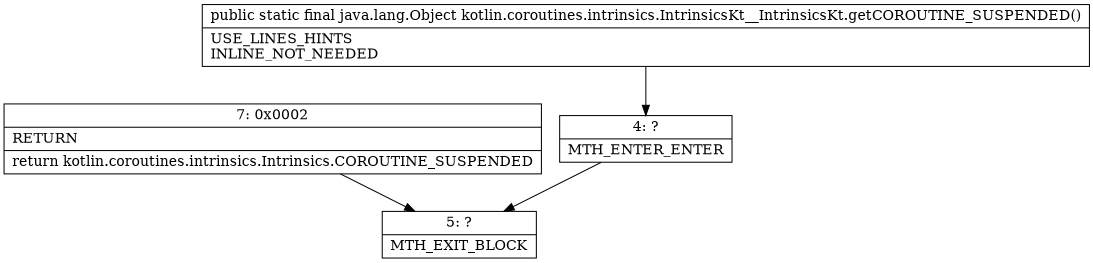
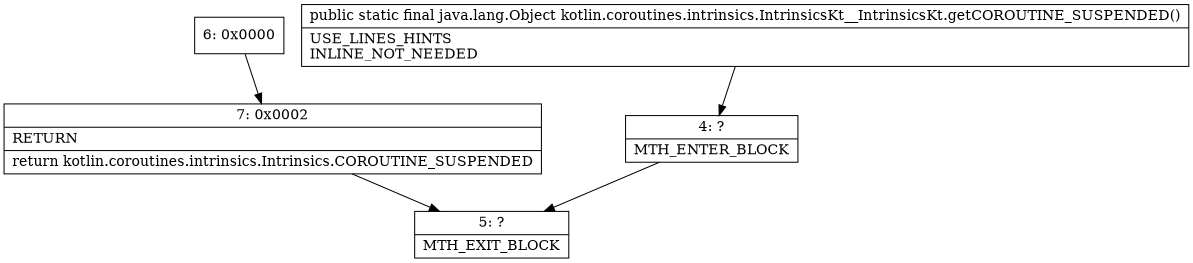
node "6: 0x0000": added
node "4: ?": text "MTH_ENTER_ENTER" -> "MTH_ENTER_BLOCK"
